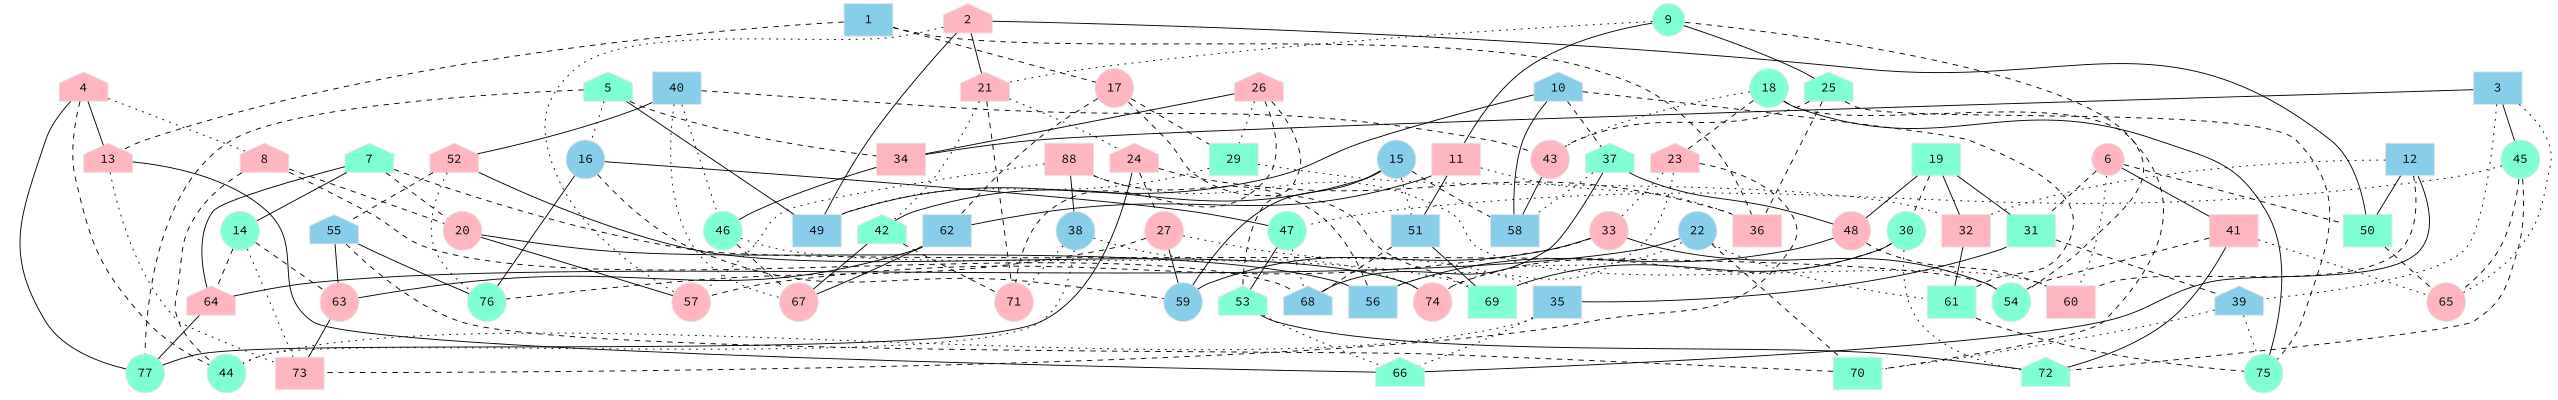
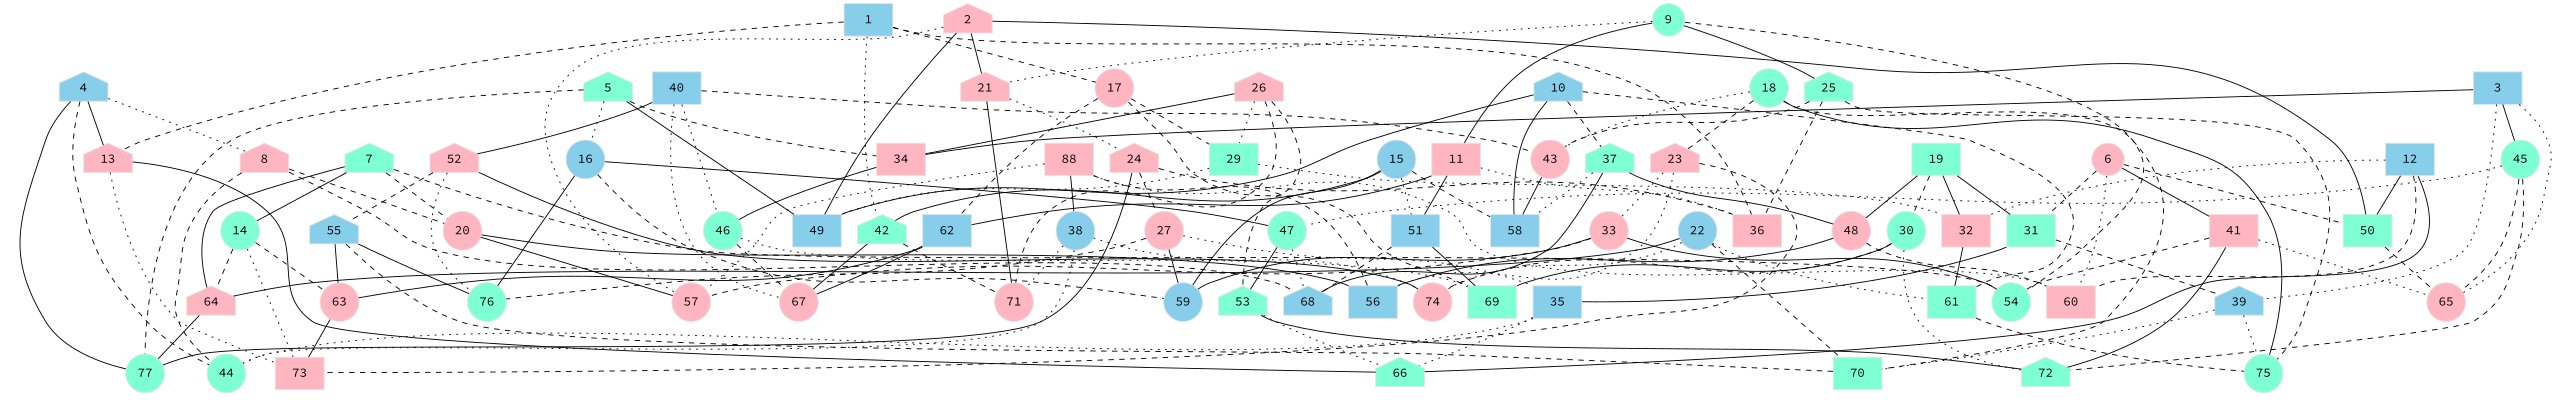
node "4": fillcolor lightpink -> skyblue
edge "21" -- "42": now "1" -- "42"
edge "21" -- "71": style dashed -> solid
